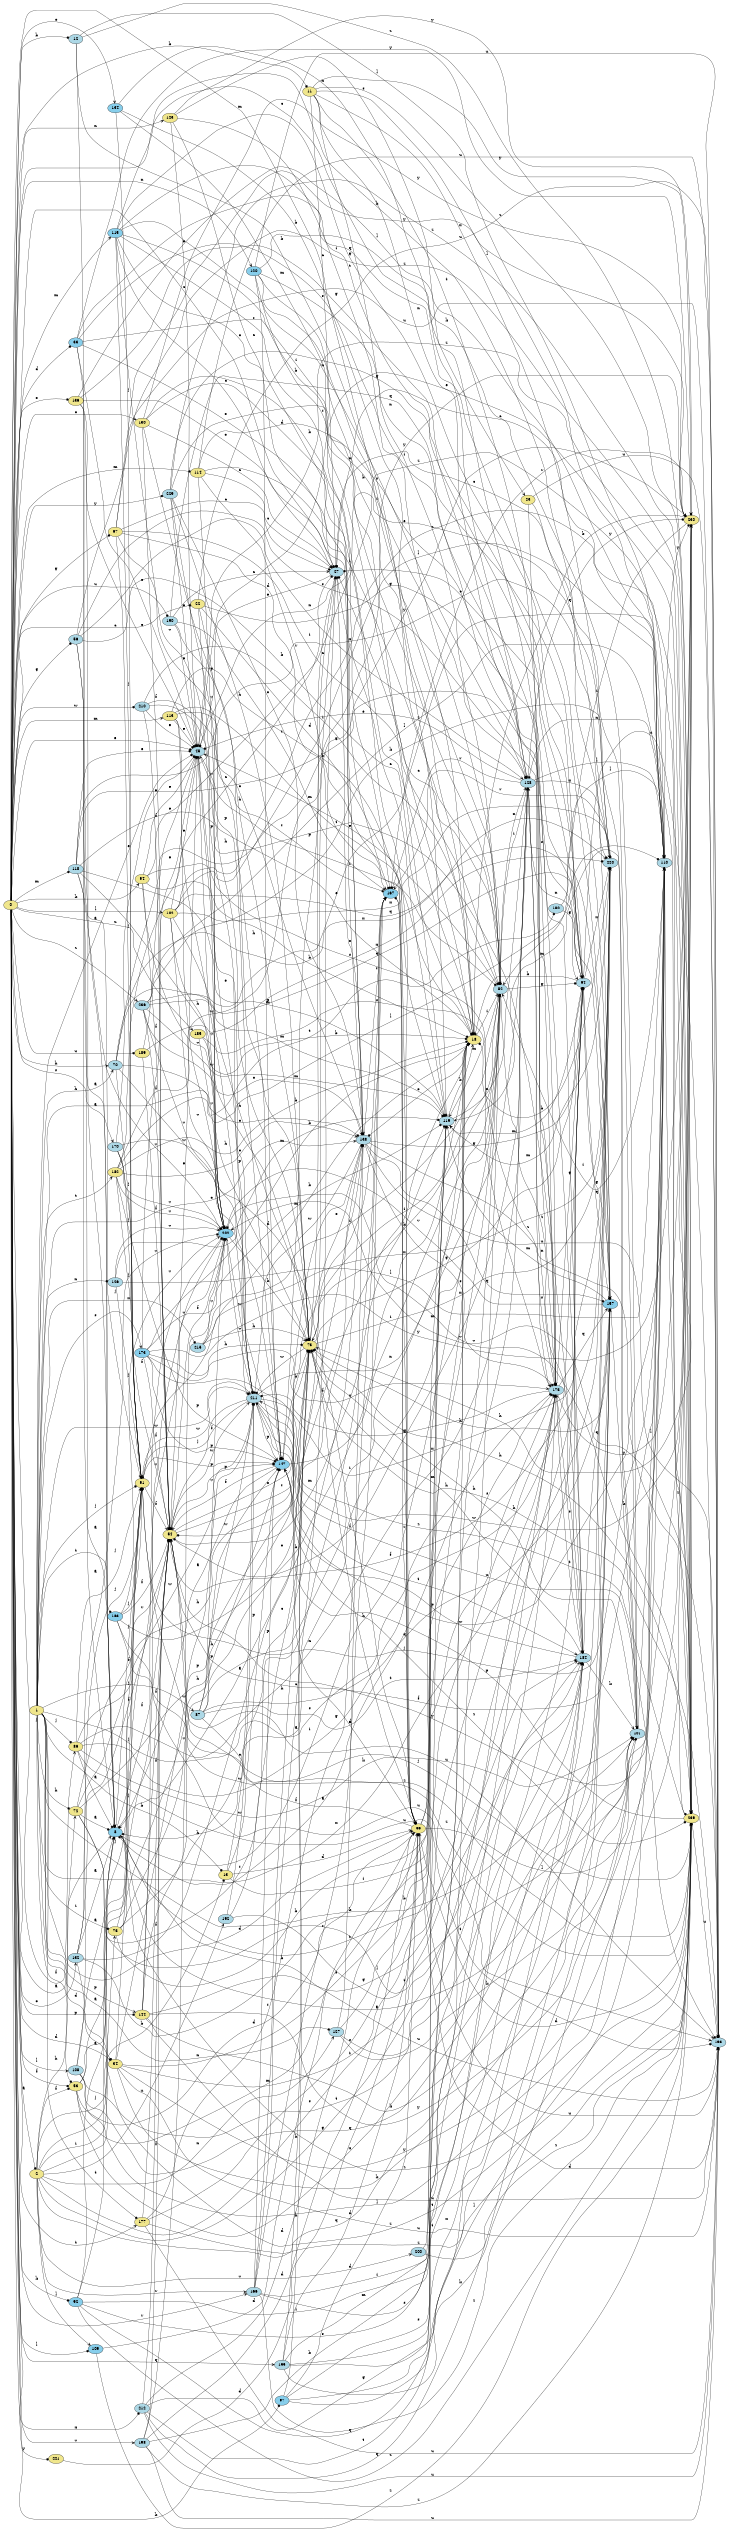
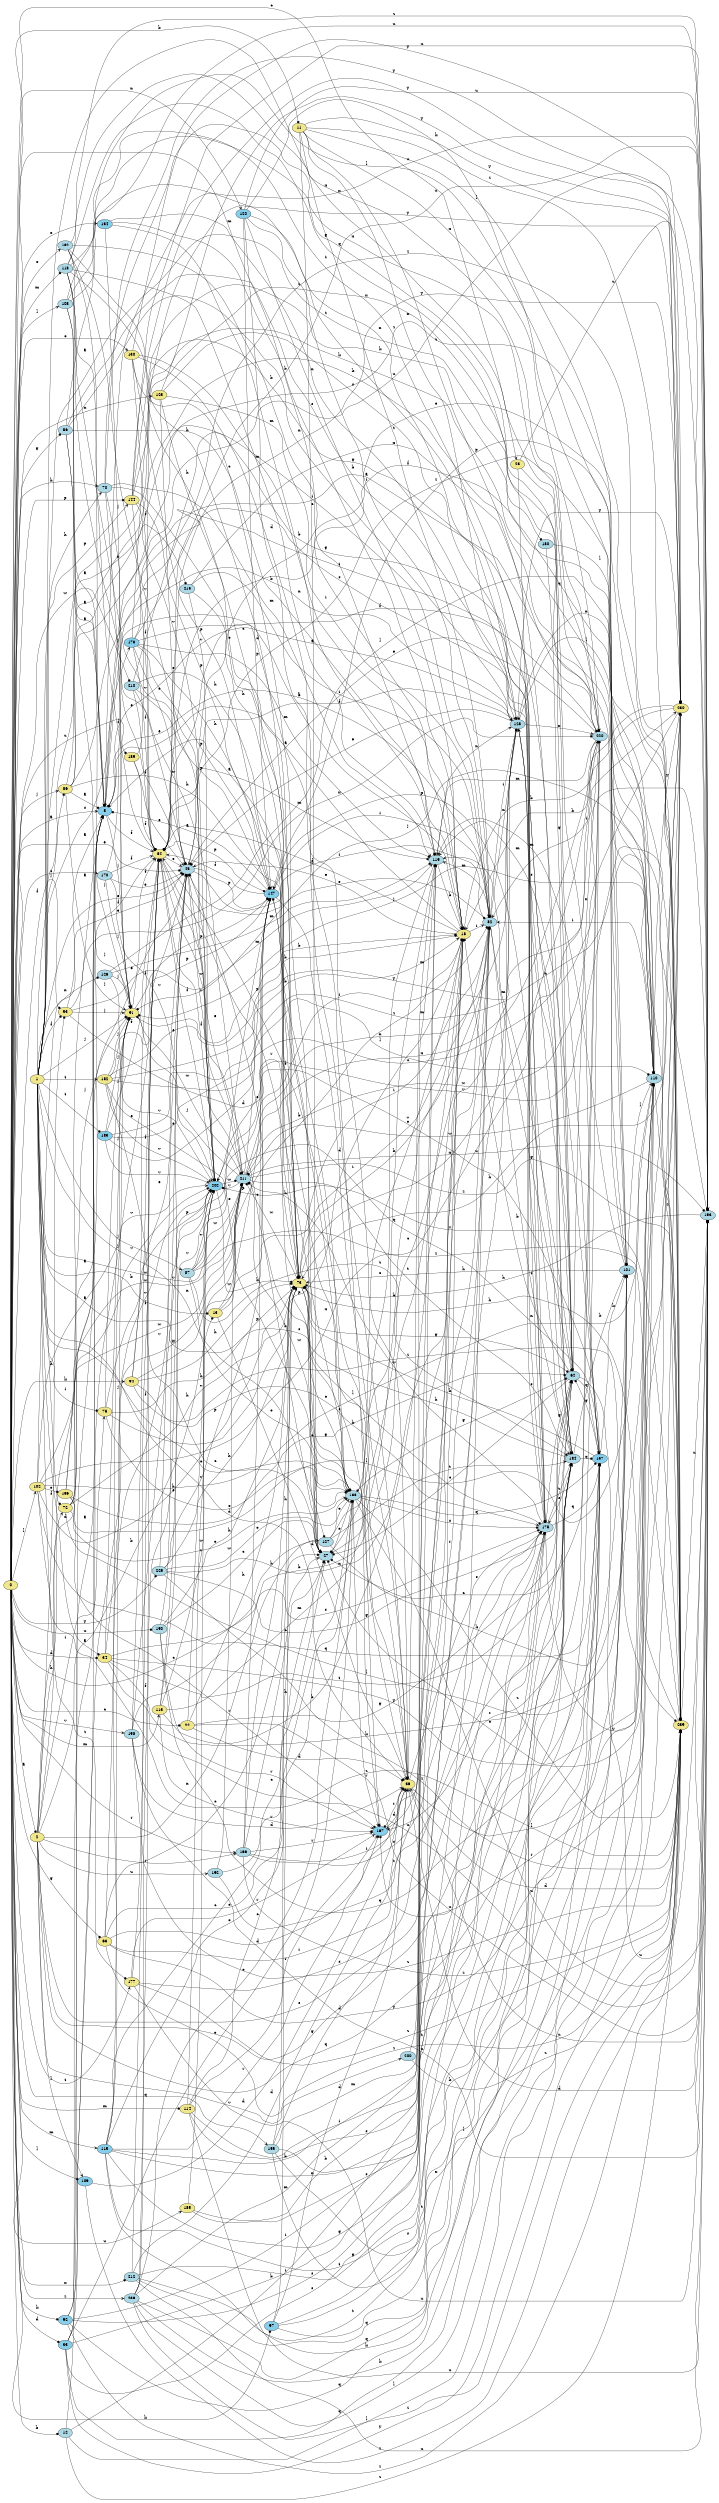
edge "11" -> "82": label "i" -> "t"
node "67": label "67" -> "63"
edge "0" -> "136": now "102" -> "136"
edge "132" -> "239": now "132" -> "193"
node "221": removed
